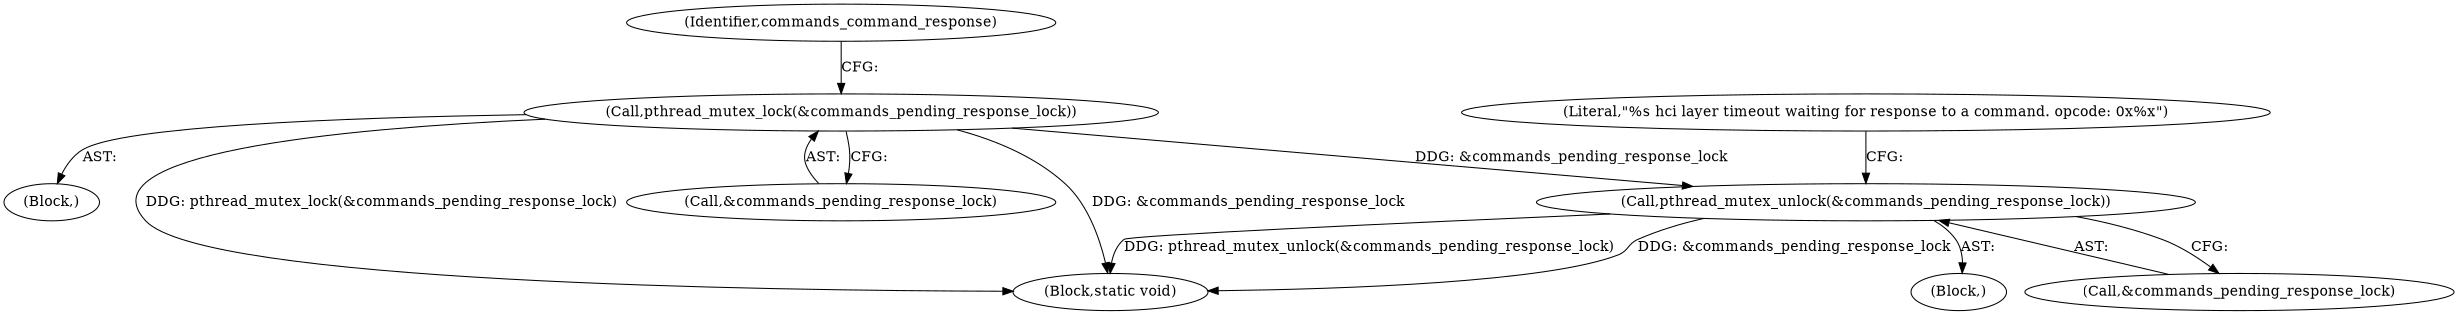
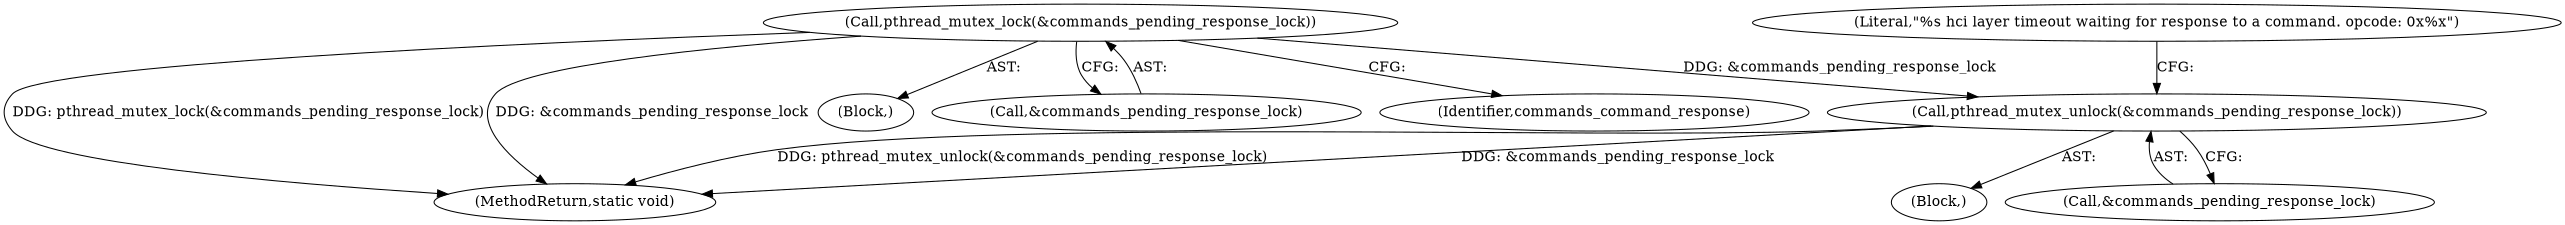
edge "(Identifier,commands_command_response)" -> "(Call,pthread_mutex_lock(&commands_pending_response_lock))": reversed
node "(Block,static void)": label "(Block,static void)" -> "(MethodReturn,static void)"
